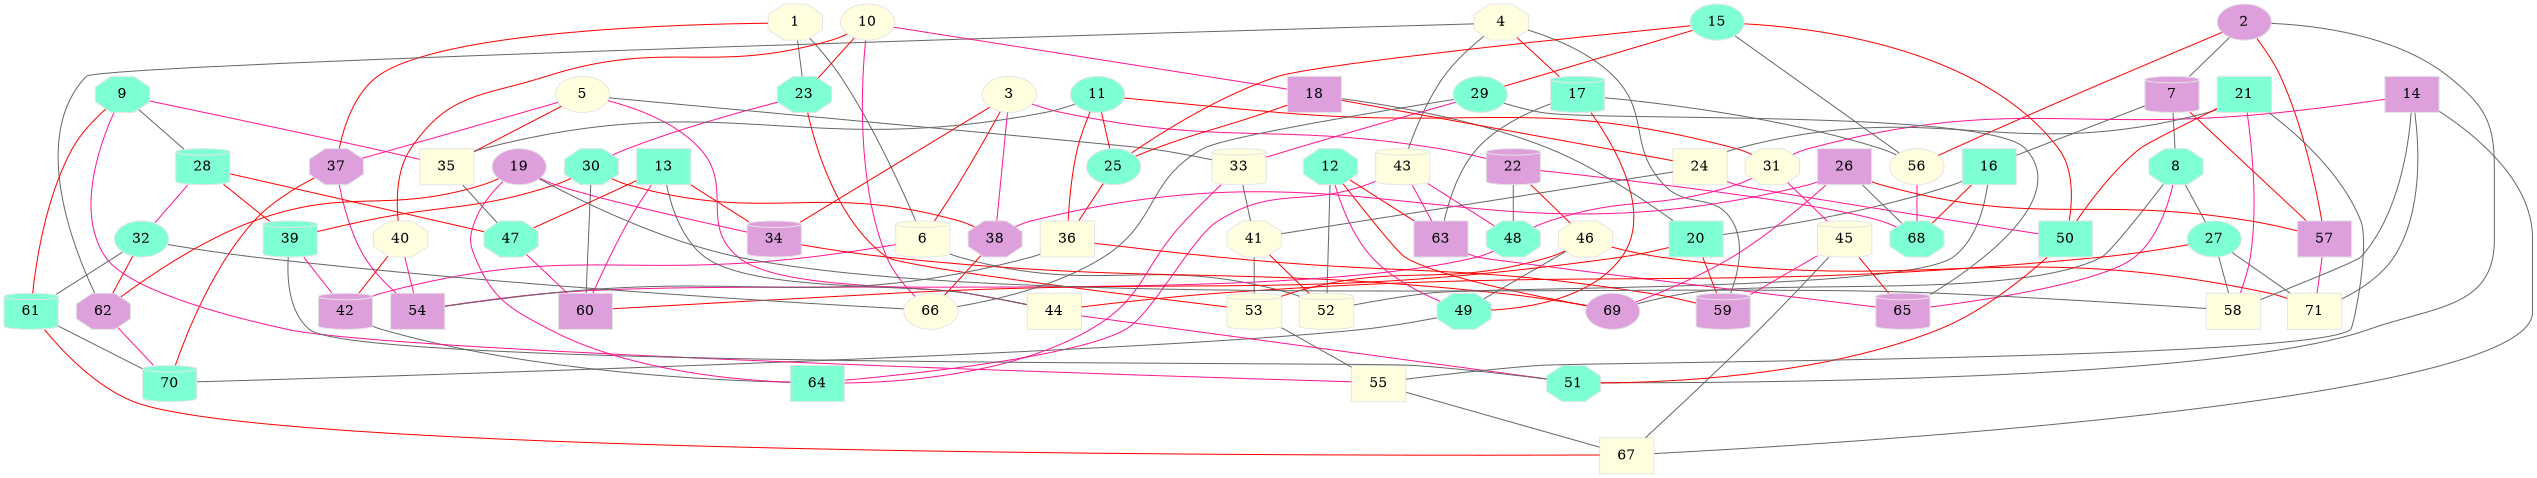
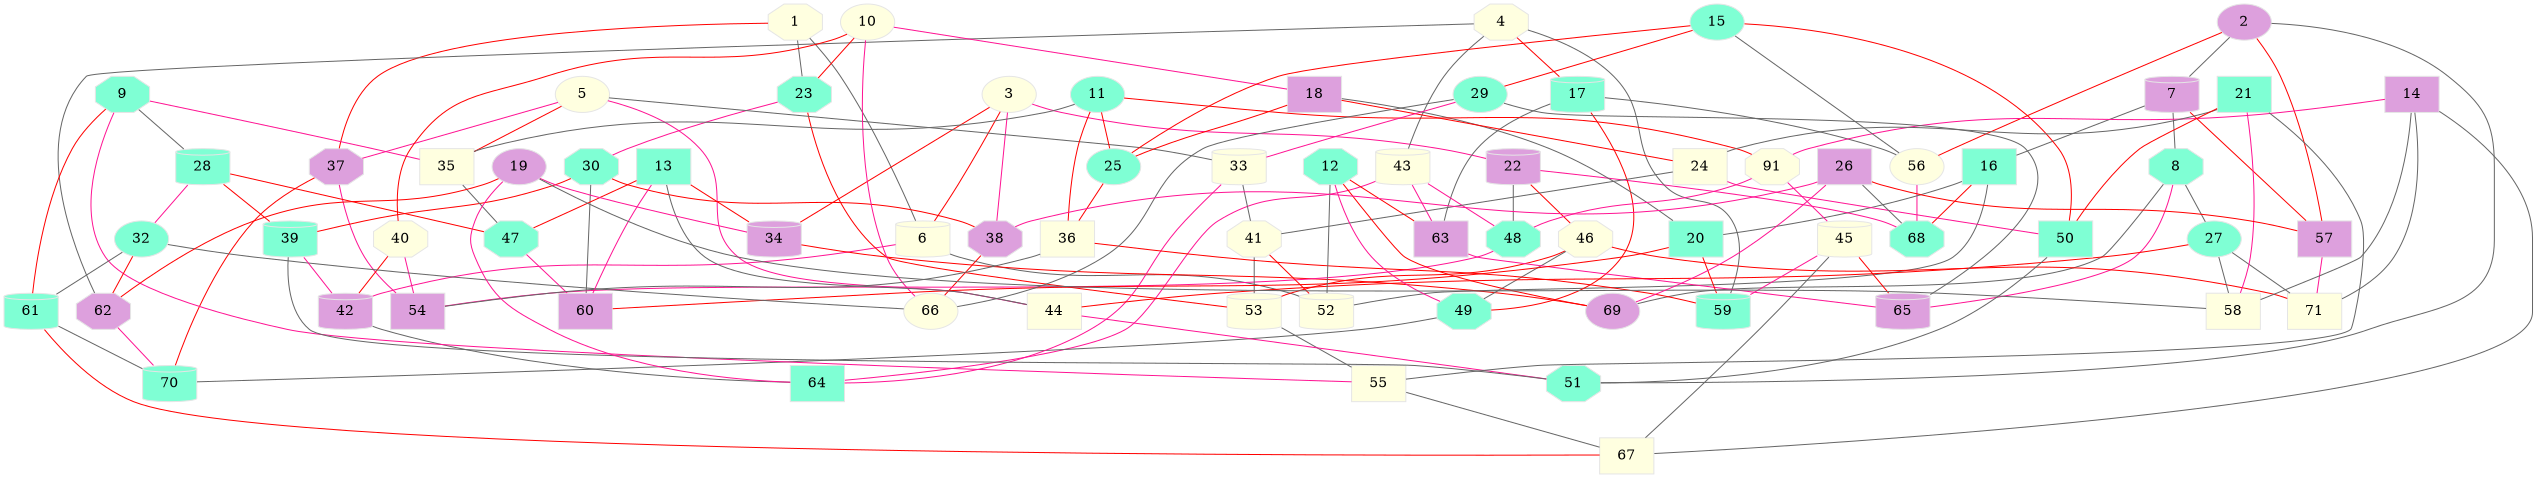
node "31": label "31" -> "91"
node "59": fillcolor plum -> aquamarine
edge "50" -- "51": color red -> gray40
